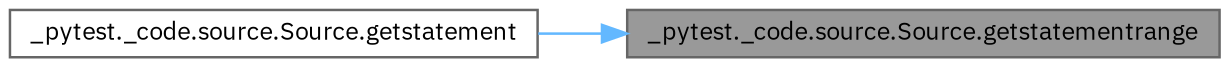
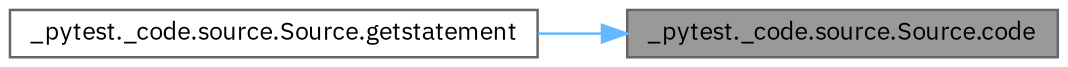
node "_pytest._code.source.Source.getstatementrange": label "_pytest._code.source.Source.getstatementrange" -> "_pytest._code.source.Source.code"
